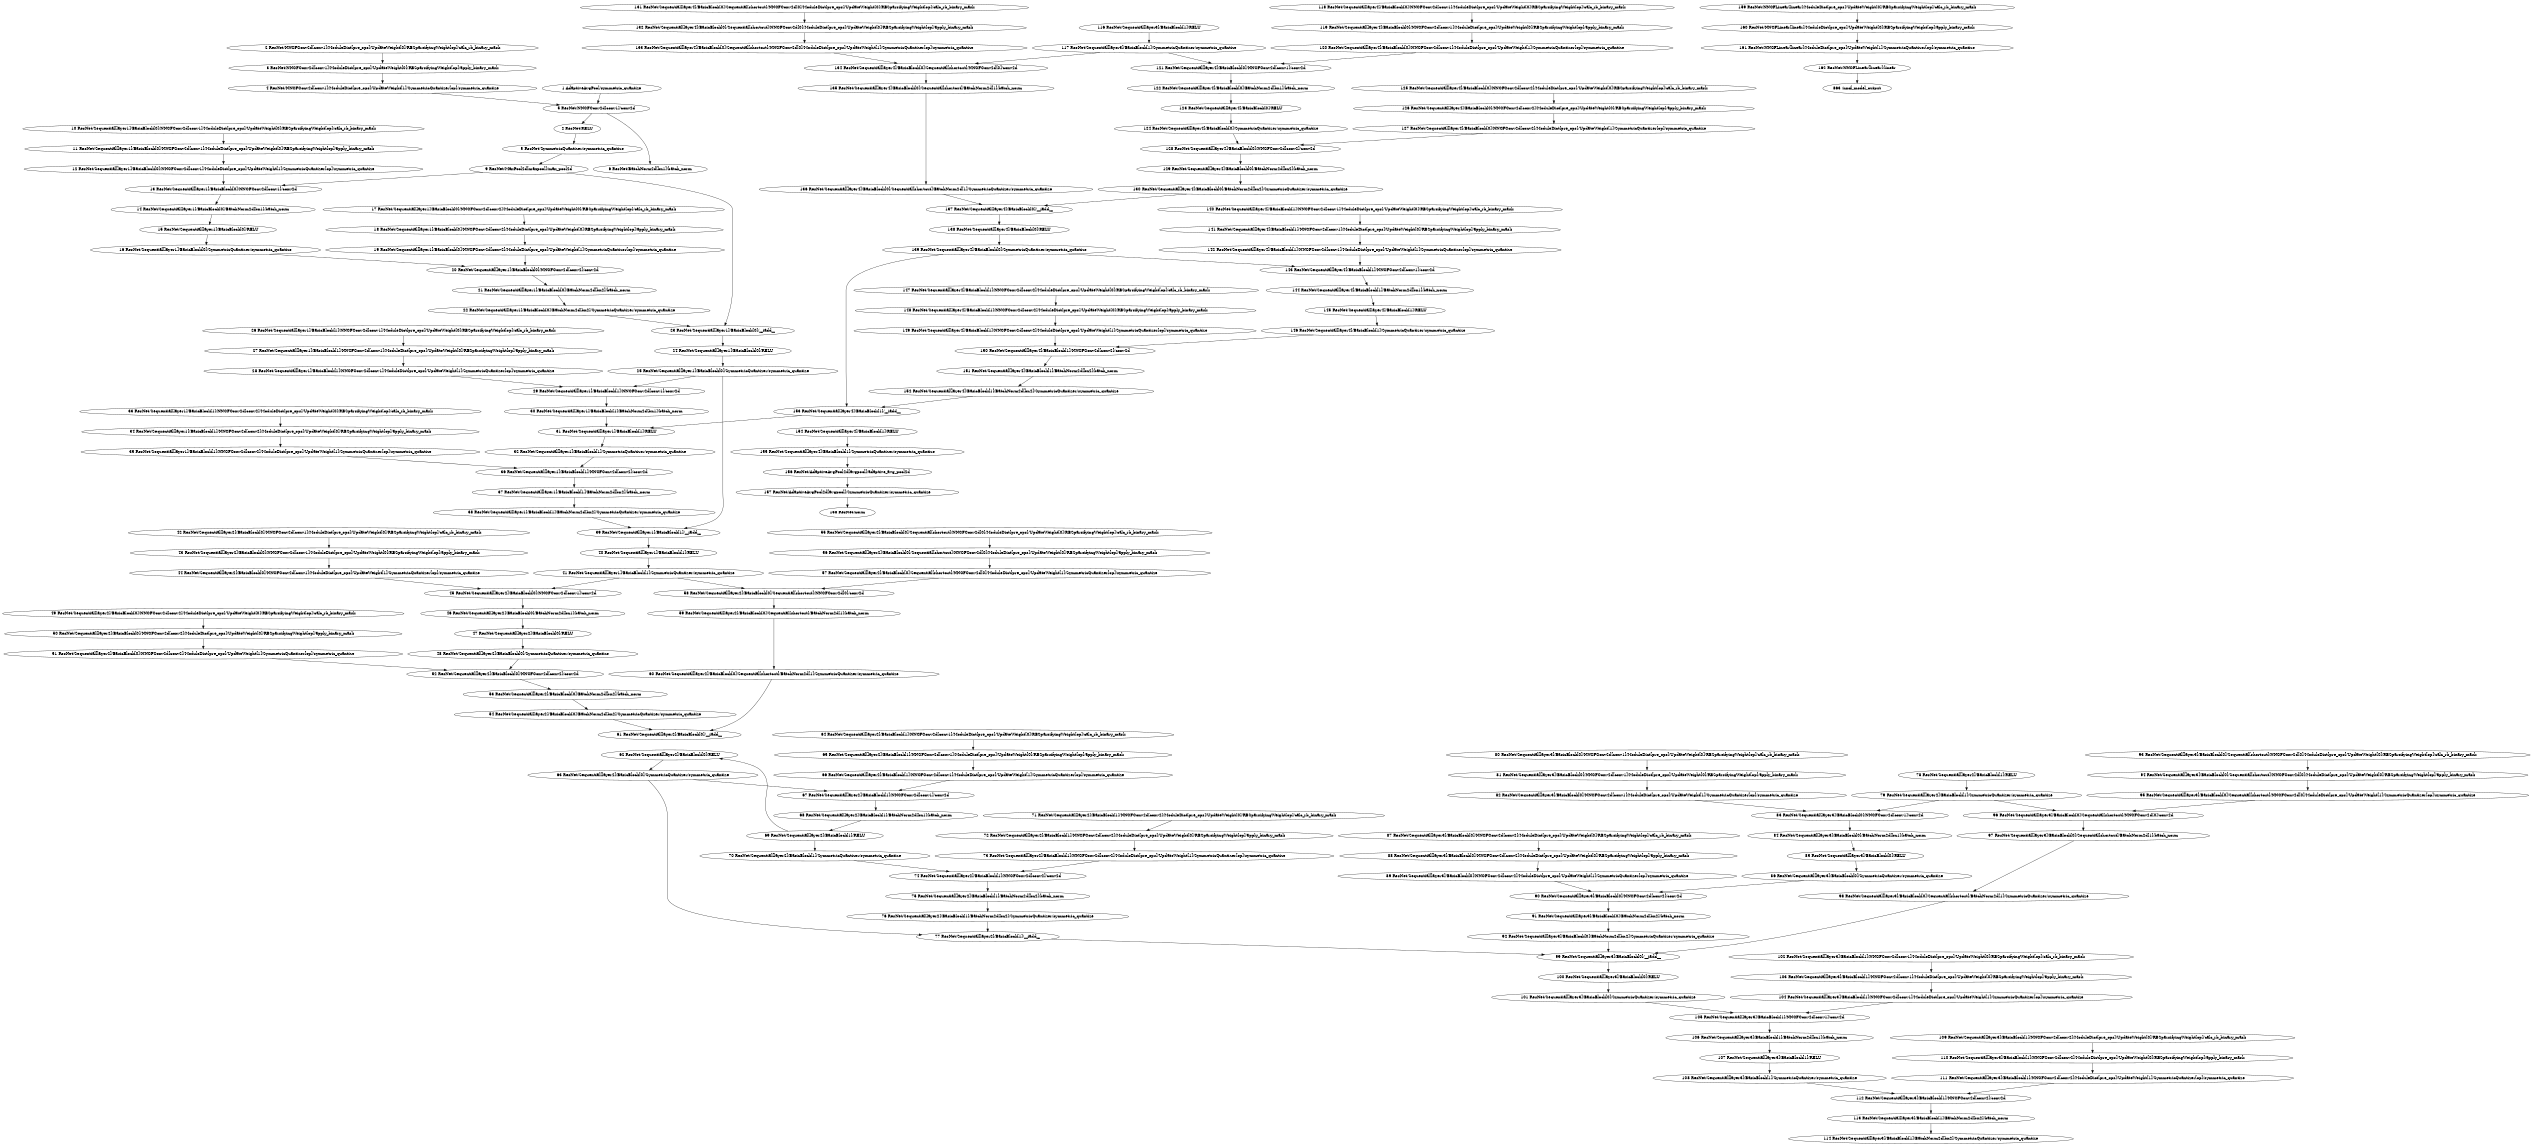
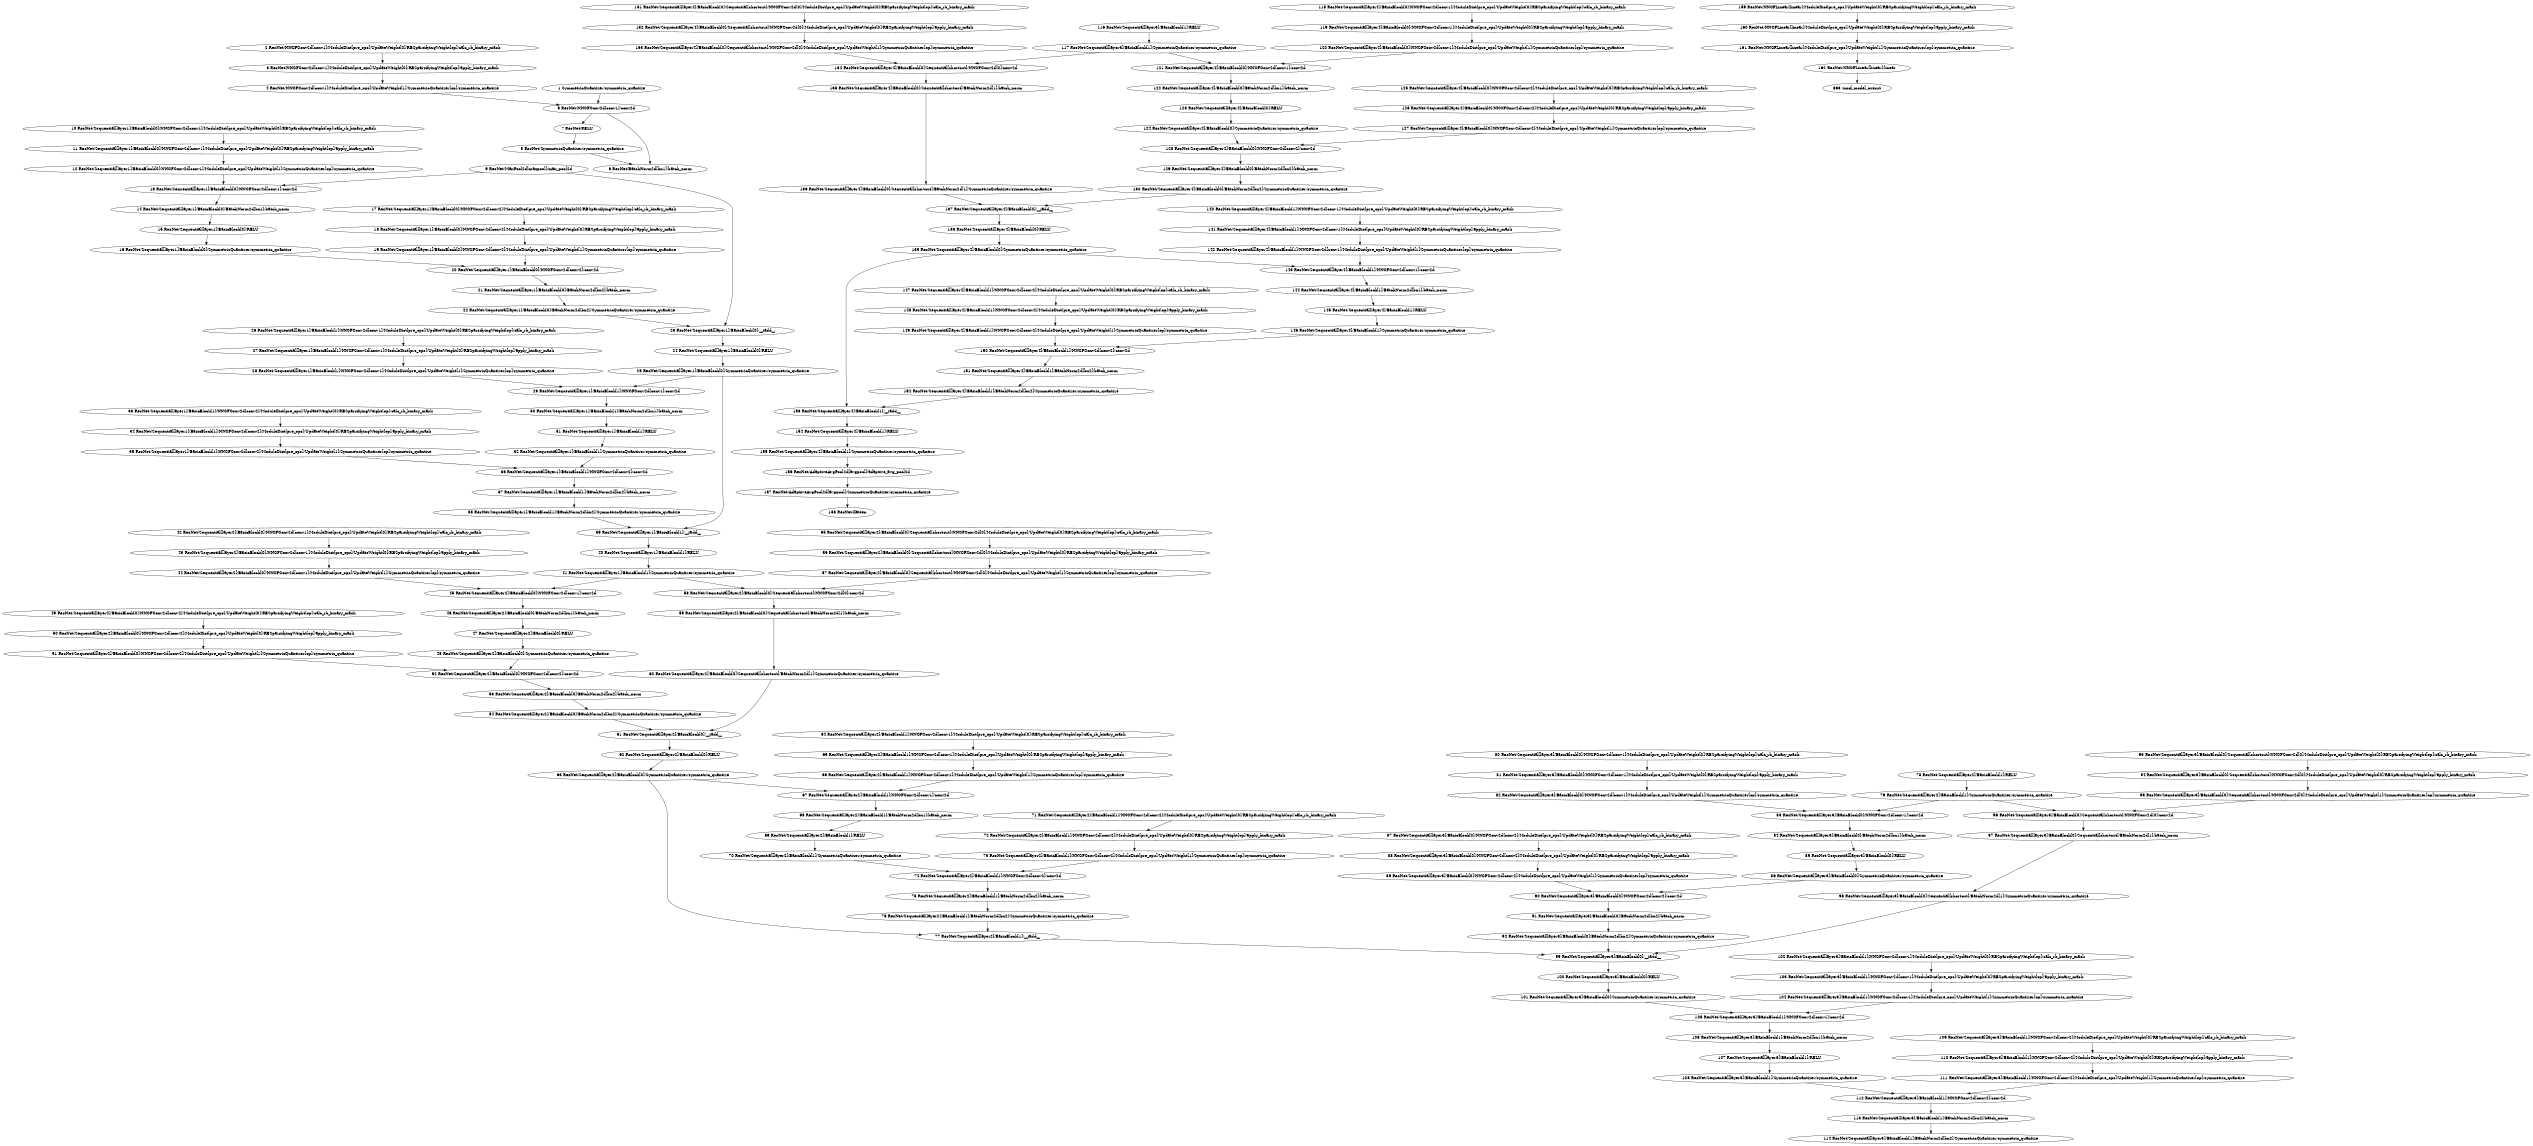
node "1 AdaptiveAvgPool/symmetric_quantize": label "1 AdaptiveAvgPool/symmetric_quantize" -> "1 SymmetricQuantizer/symmetric_quantize"
node "2 ResNet/RELU": label "2 ResNet/RELU" -> "7 ResNet/RELU"
edge "5 ResNet/SymmetricQuantizer/symmetric_quantize" -> "9 ResNet/MaxPool2d[maxpool]/max_pool2d": now "5 ResNet/SymmetricQuantizer/symmetric_quantize" -> "6 ResNet/BatchNorm2d[bn1]/batch_norm"
edge "153 ResNet/Sequential[layer4]/BasicBlock[1]/__iadd__" -> "31 ResNet/Sequential[layer1]/BasicBlock[1]/RELU": now "153 ResNet/Sequential[layer4]/BasicBlock[1]/__iadd__" -> "154 ResNet/Sequential[layer4]/BasicBlock[1]/RELU"
node "158 ResNet/norm": label "158 ResNet/norm" -> "158 ResNet/flatten"
edge "69 ResNet/Sequential[layer2]/BasicBlock[1]/RELU" -> "62 ResNet/Sequential[layer2]/BasicBlock[0]/RELU": now "61 ResNet/Sequential[layer2]/BasicBlock[0]/__iadd__" -> "62 ResNet/Sequential[layer2]/BasicBlock[0]/RELU"
